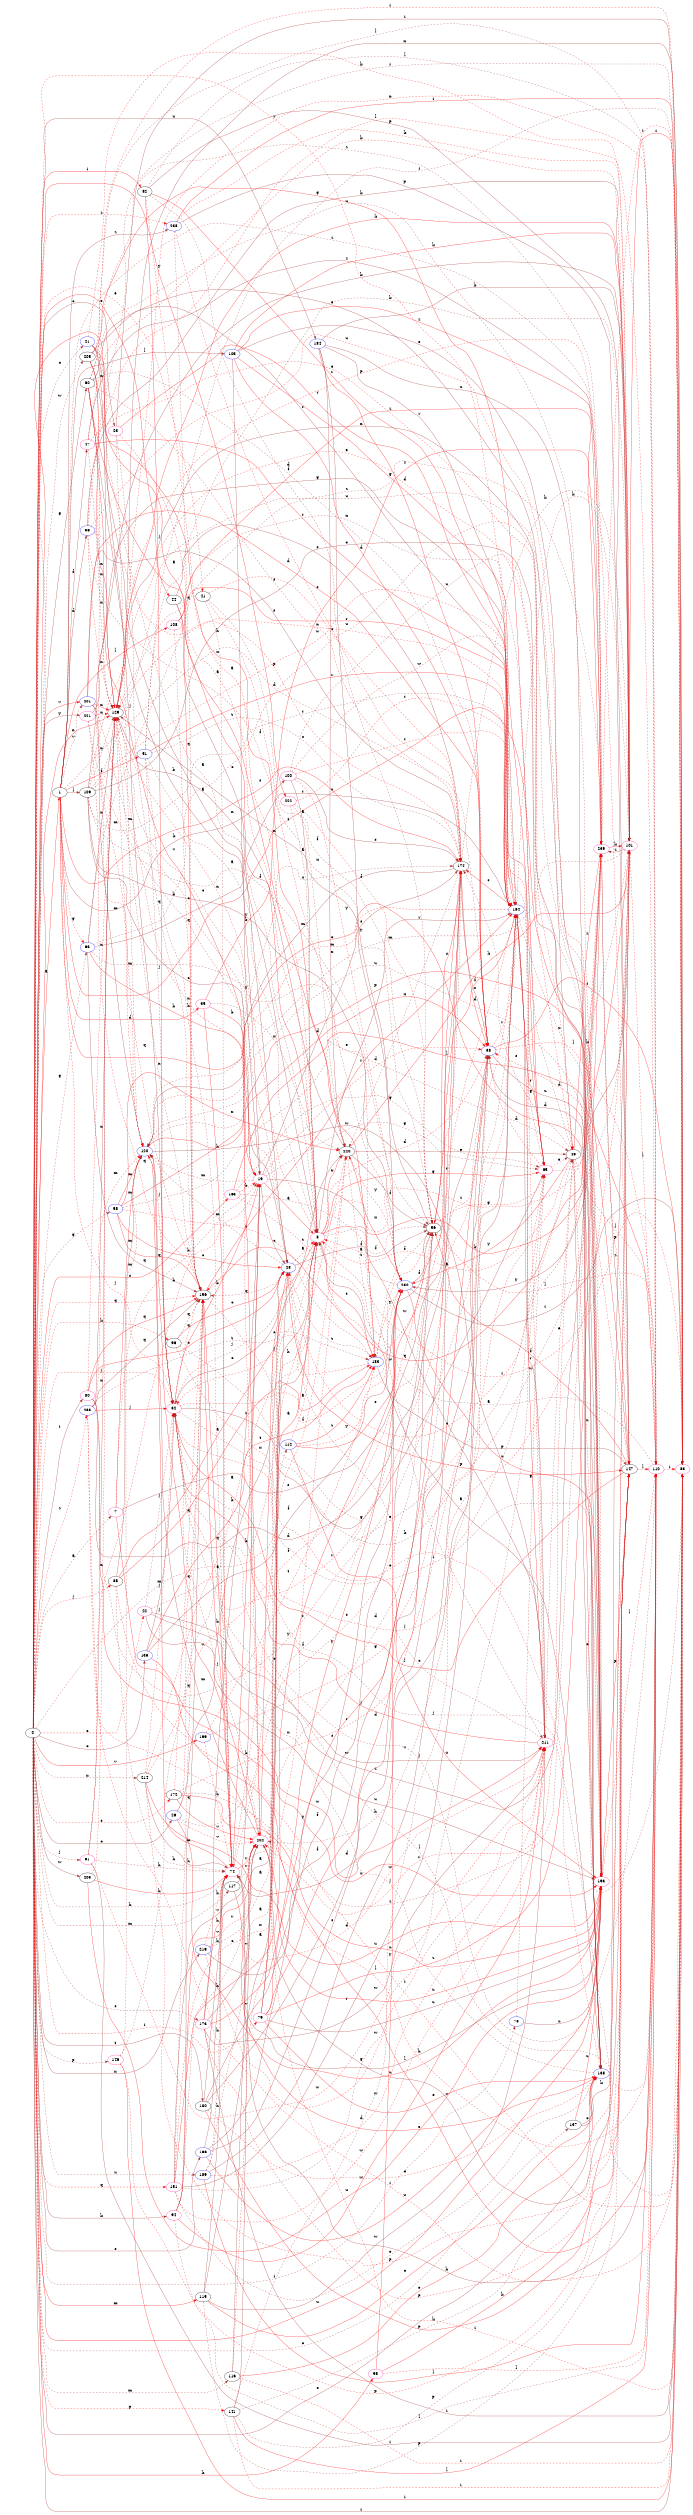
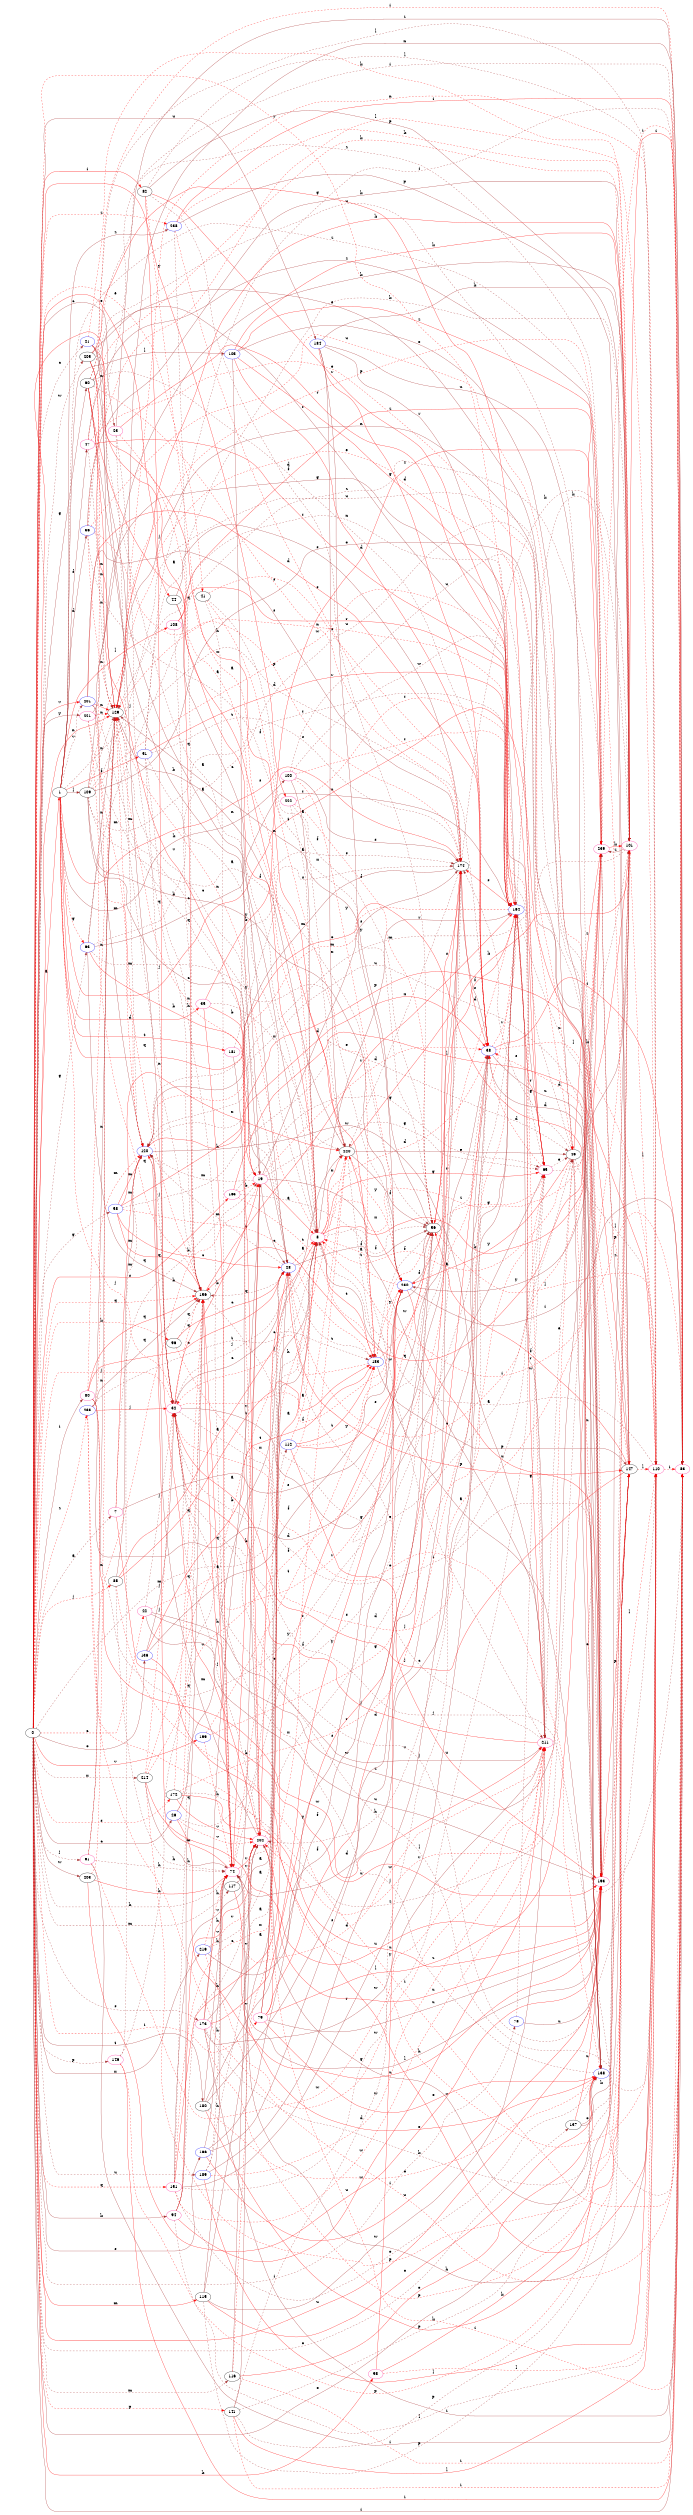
node "181": added
edge "96" -> "101": now "173" -> "101"
